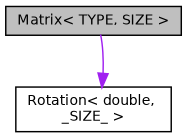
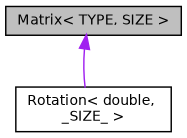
edge "Matrix< TYPE, SIZE >" -> "Rotation< double, _SIZE_ >": reversed
